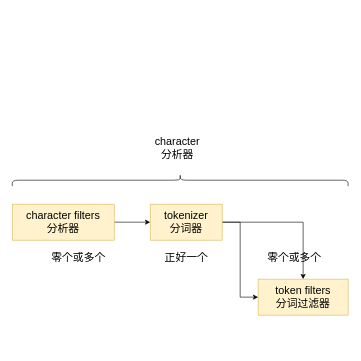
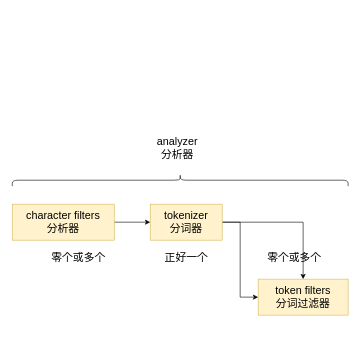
node "character 分析器": label "character 分析器" -> "analyzer 分析器"
